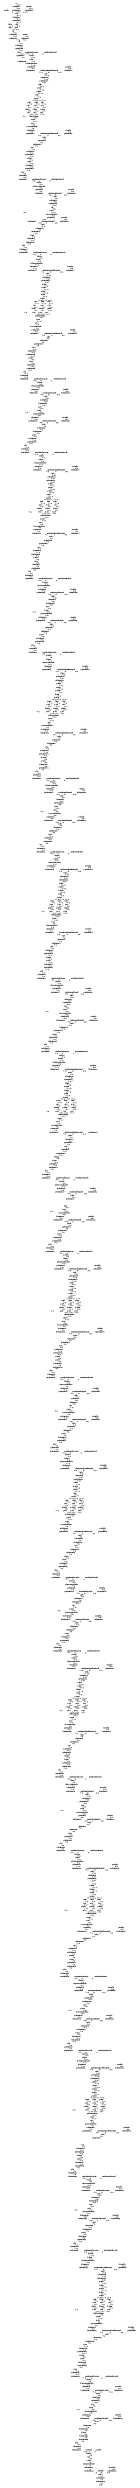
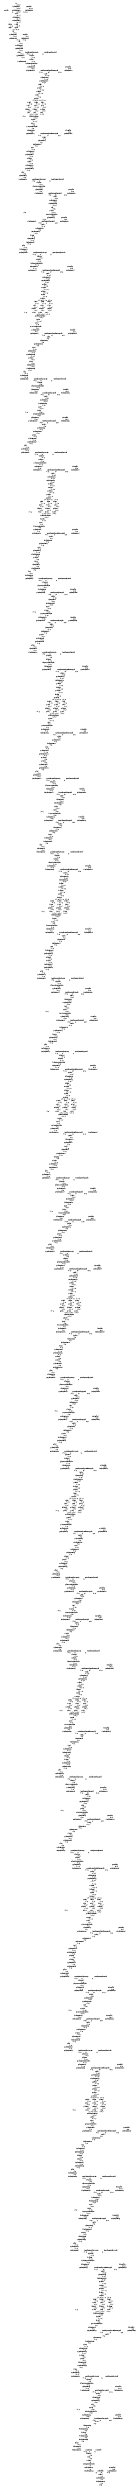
node "544 dequantize_per_tensor_182": added
node "890 dequantize_per_tensor_321": added
